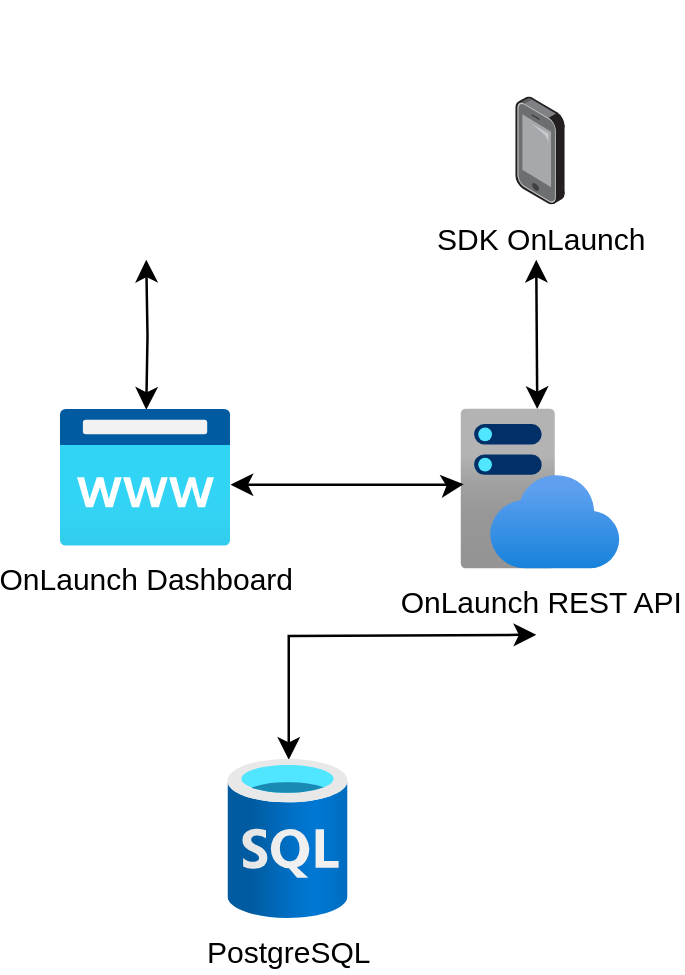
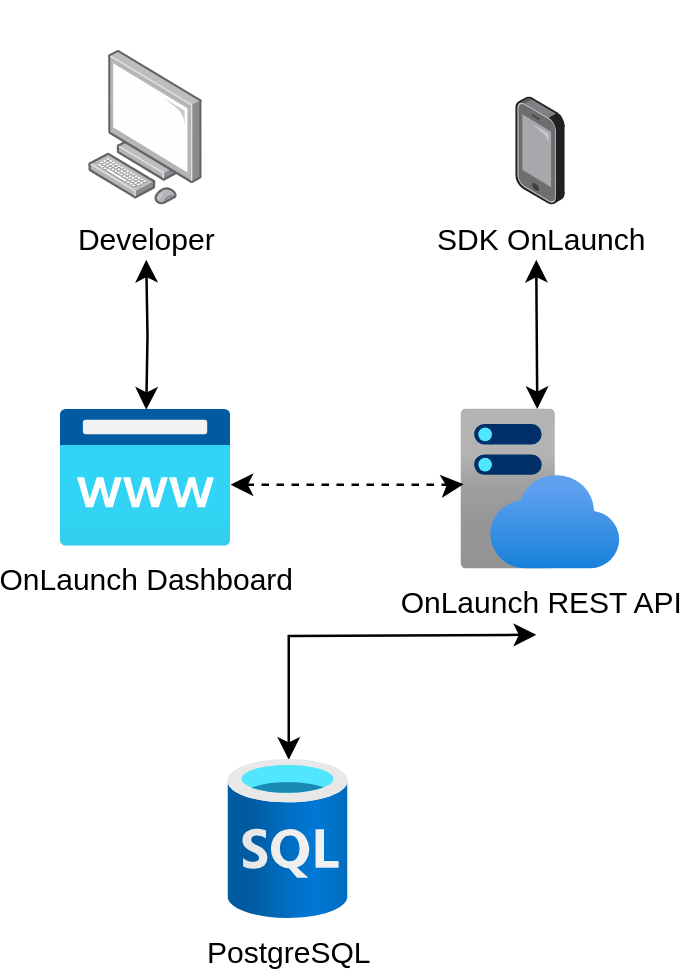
node "Developer": added
edge "OnLaunch Dashboard" -- "OnLaunch REST API": style solid -> dashed
